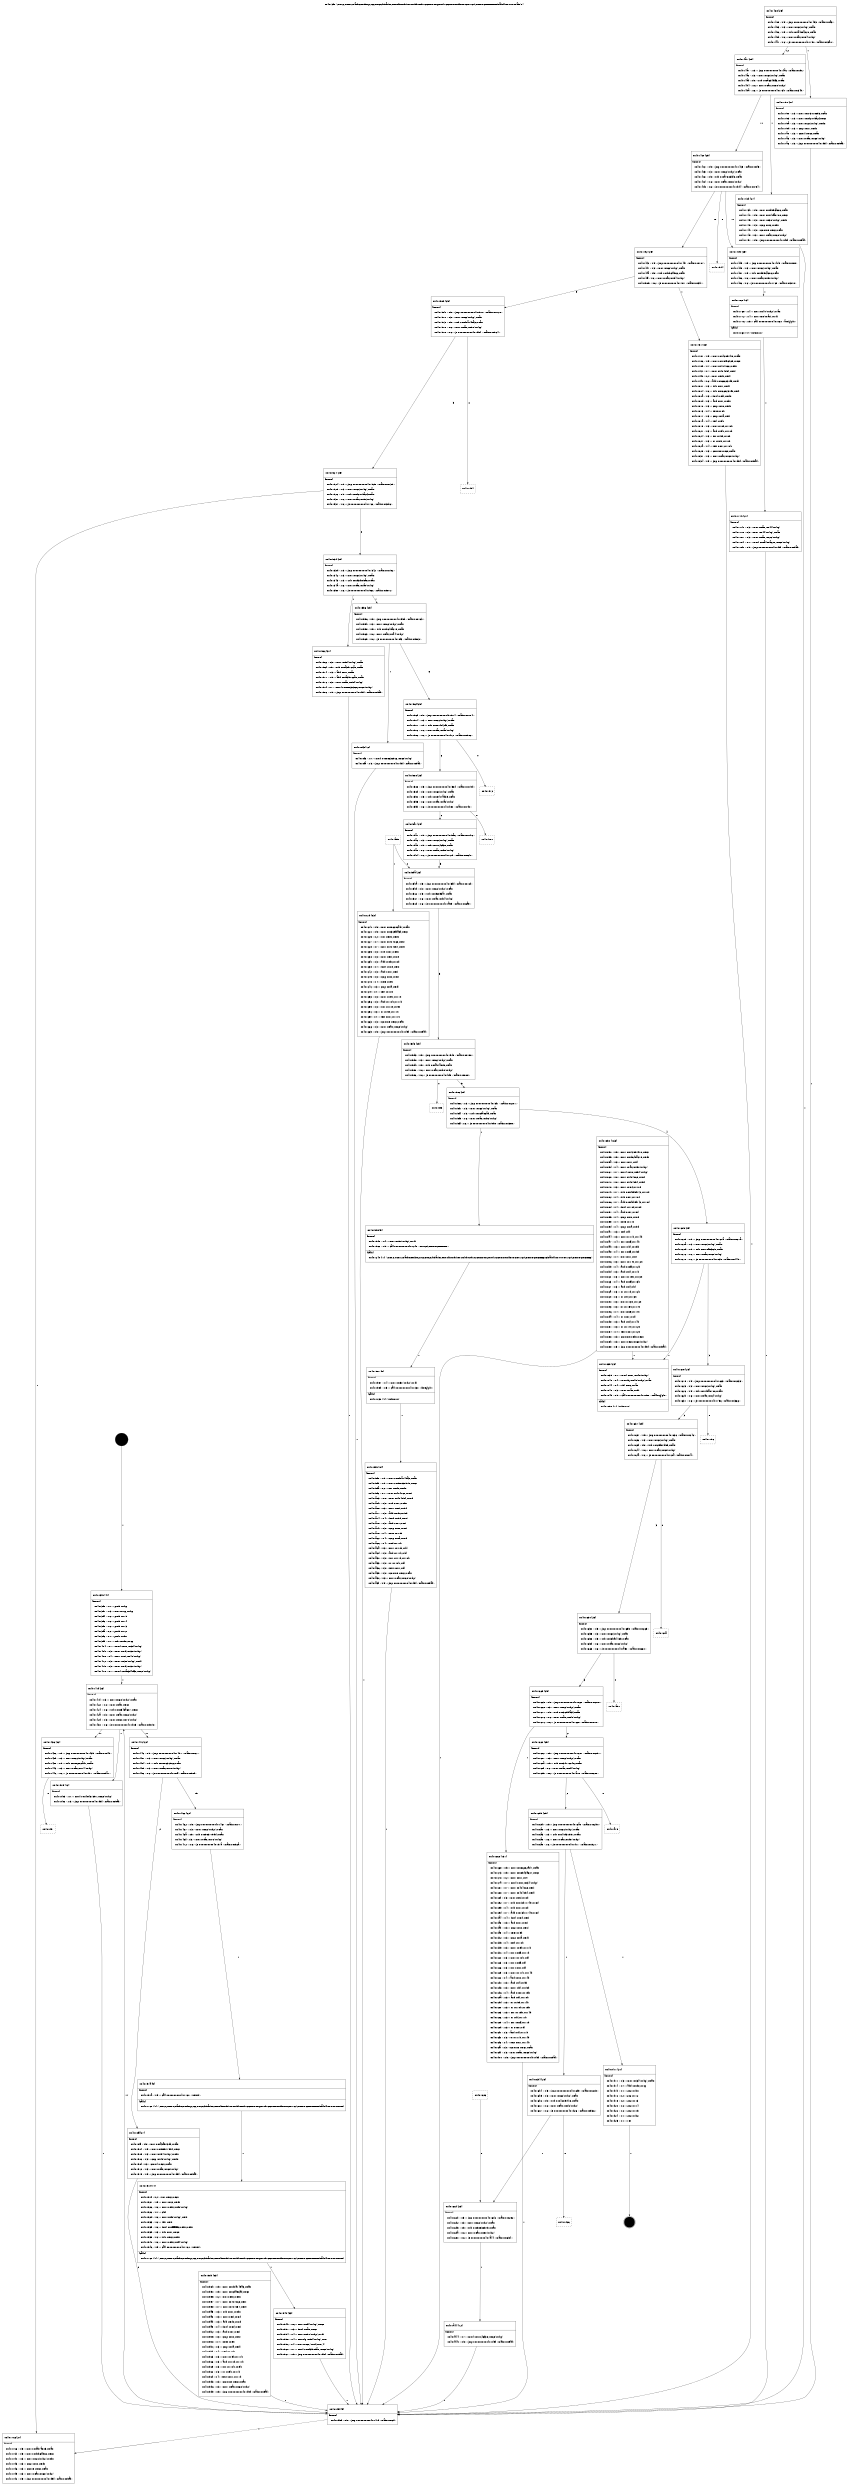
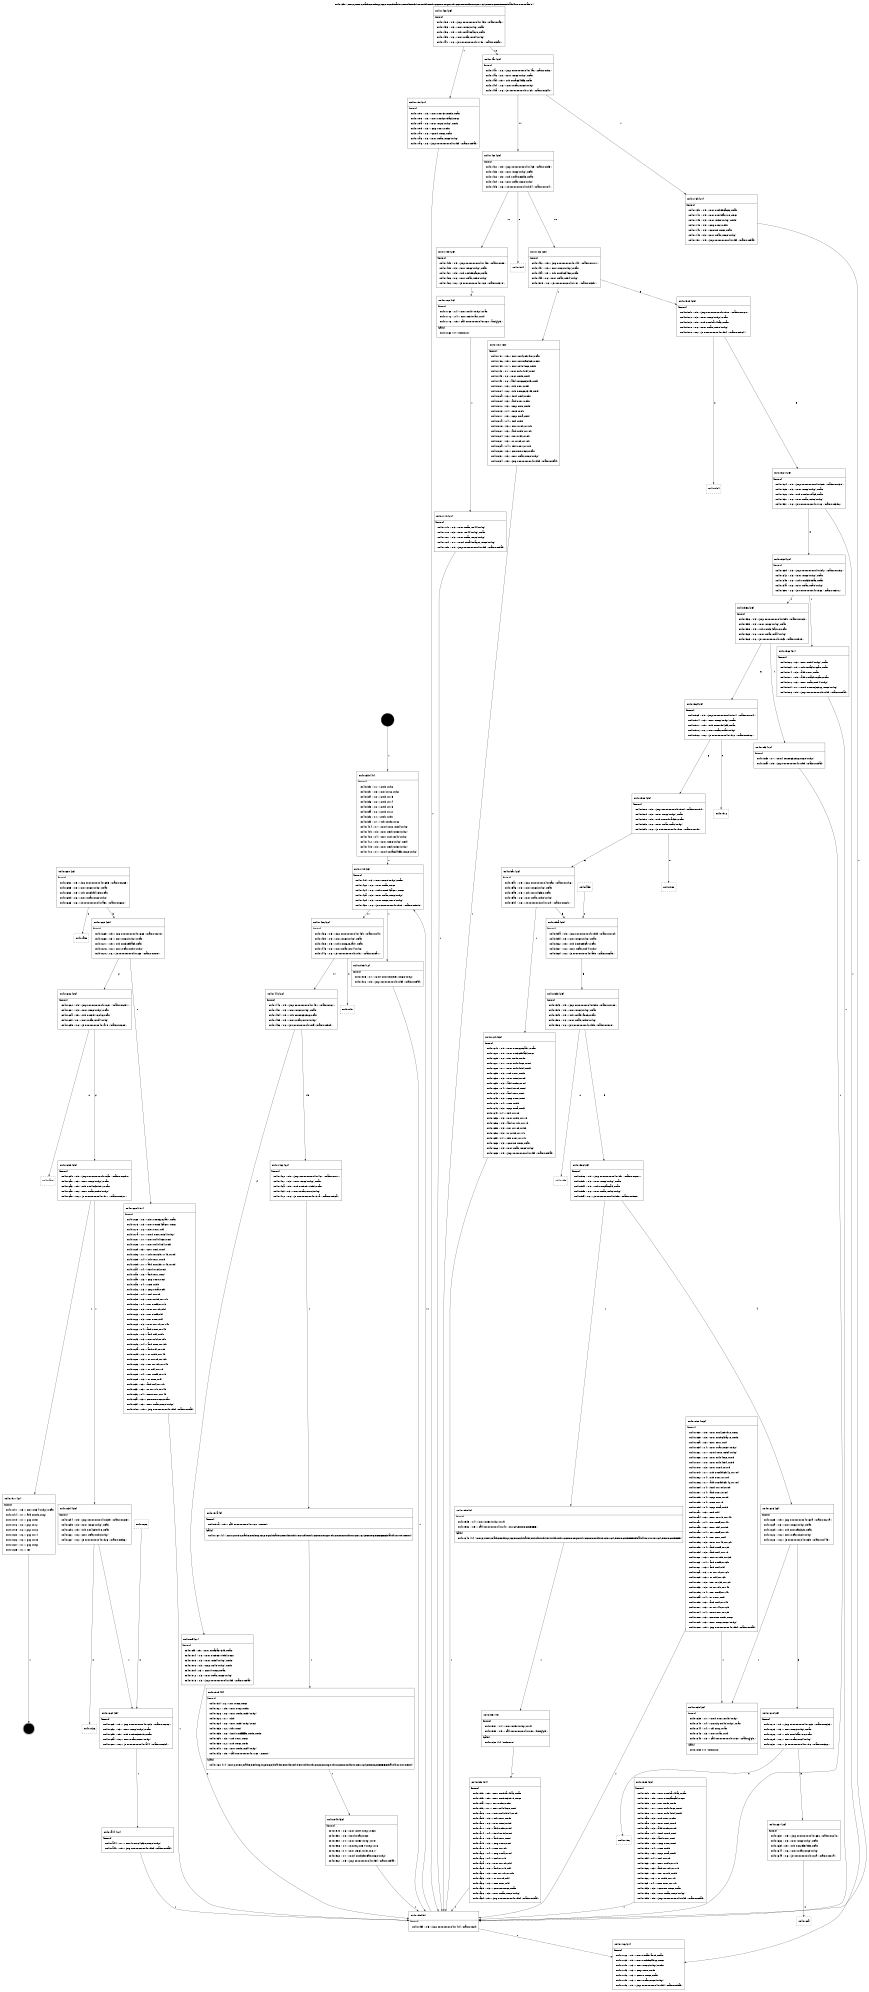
edge "0x401a99" -> "0x401c1b [83]": now "0x4015a1 [25]" -> "0x401c1b [83]"
edge "0x401637 [25]" -> "0x401650 [25]": removed, label "3"
edge "0x40141f [23]" -> "0x40144c [22]": now "0x401436 [22]" -> "0x40144c [22]"
